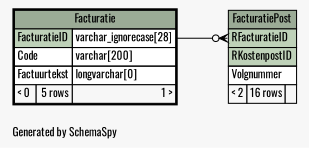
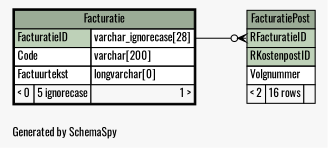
node "Facturatie": text "5 rows" -> "5 ignorecase"
